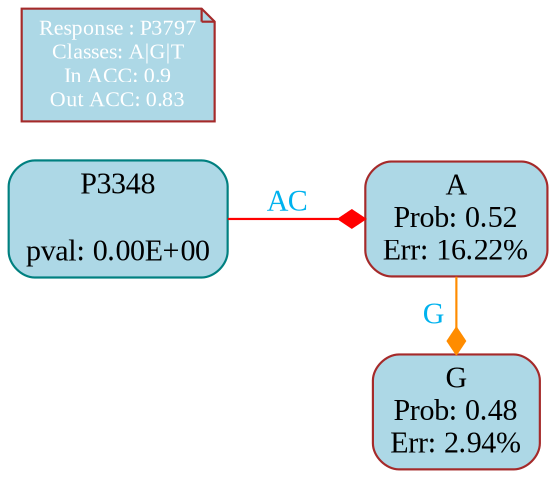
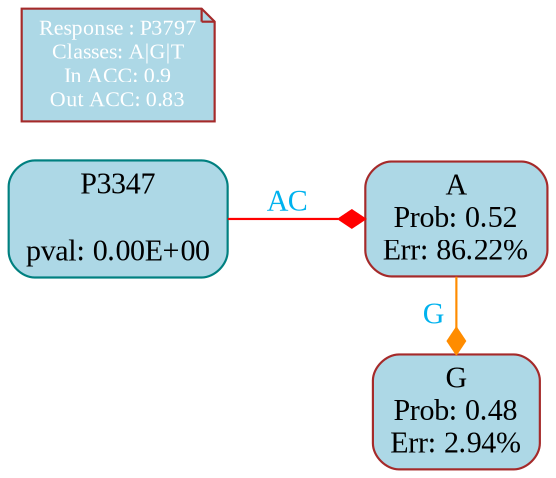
node "P3348 pval: 0.00E+00": label "P3348 pval: 0.00E+00" -> "P3347 pval: 0.00E+00"
node "A Prob: 0.52 Err: 16.22%": label "A Prob: 0.52 Err: 16.22%" -> "A Prob: 0.52 Err: 86.22%"
